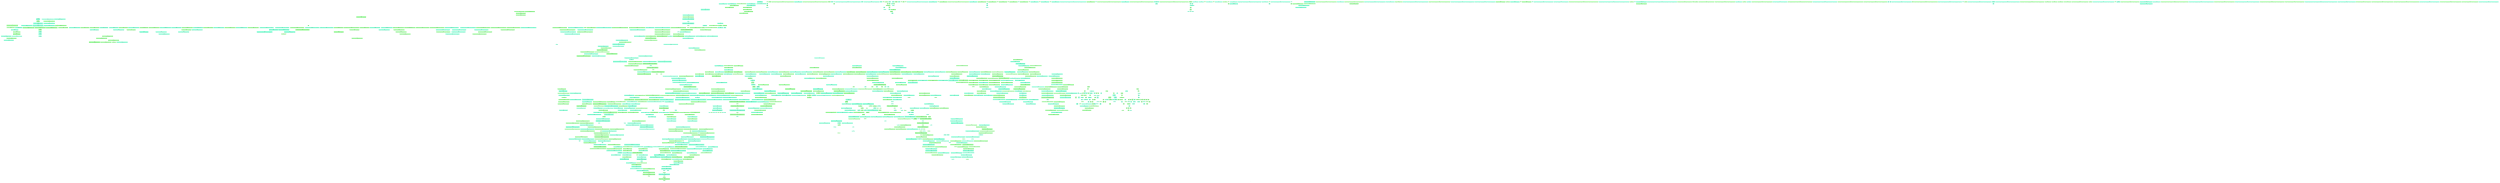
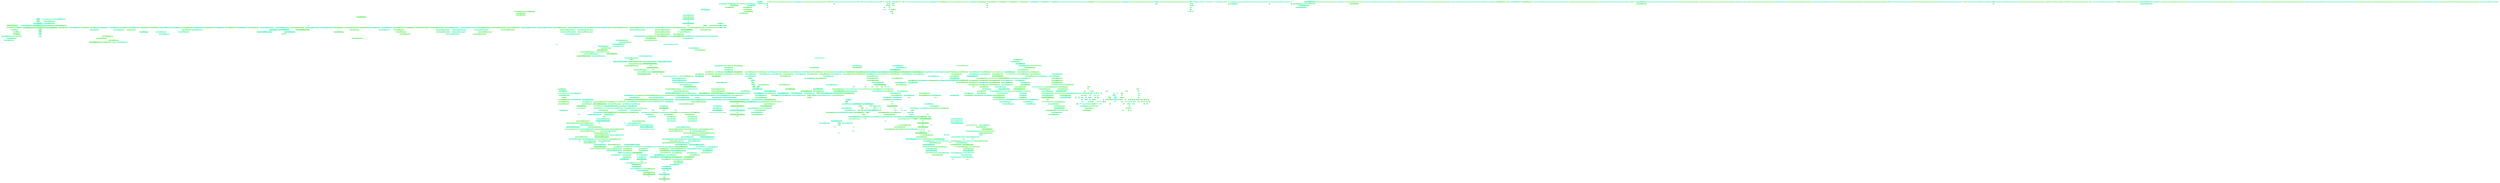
node "NodeID: 277": added
